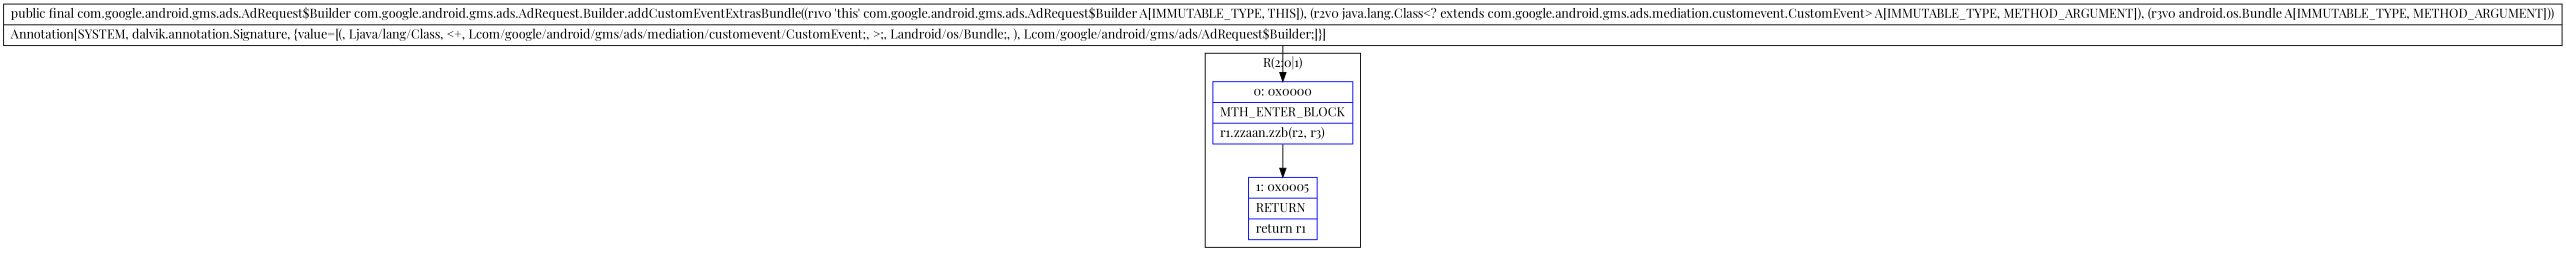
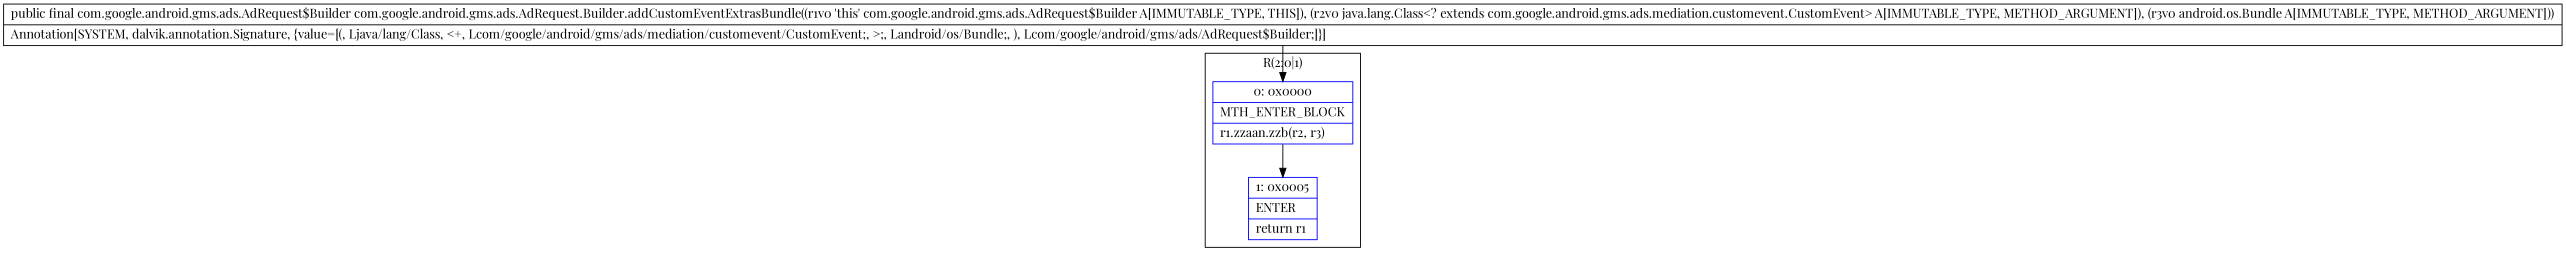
node "1: 0x0005": text "RETURN" -> "ENTER"
